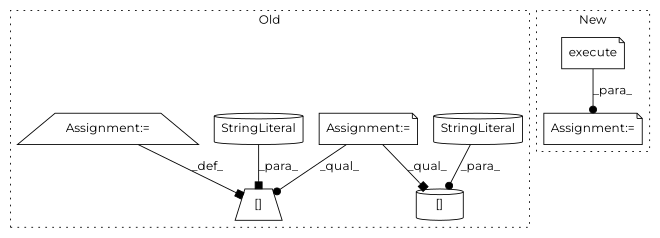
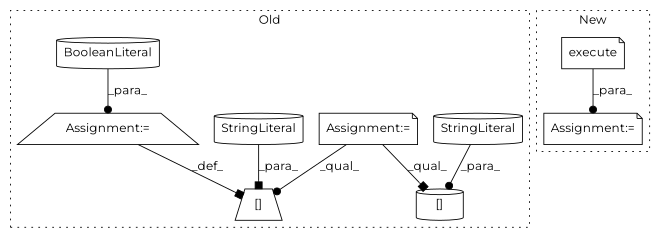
node "BooleanLiteral": added
